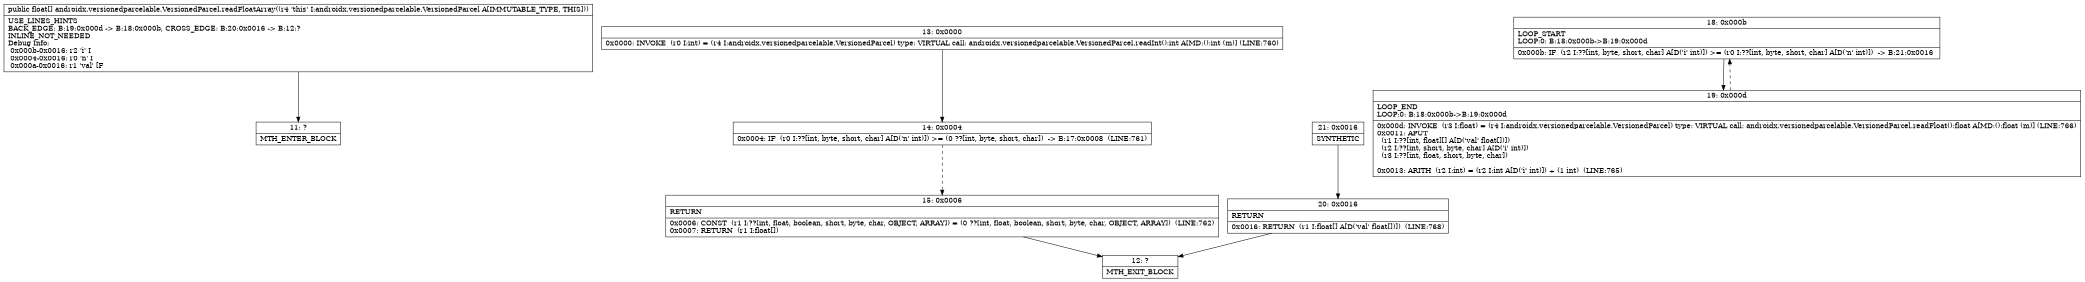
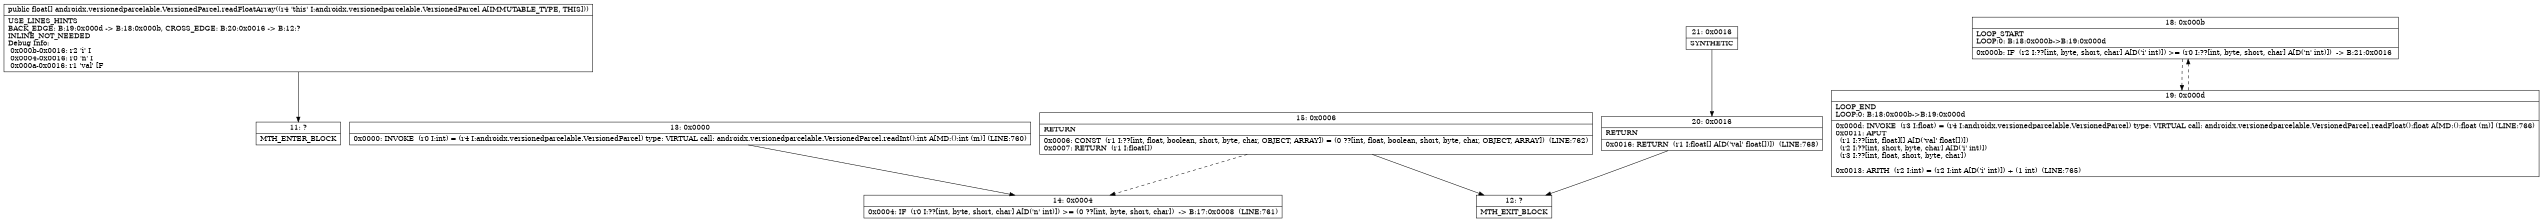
edge "18: 0x000b" -> "19: 0x000d": style solid -> dashed
edge "14: 0x0004" -> "15: 0x0006": reversed
